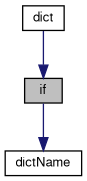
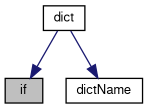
edge "if" -> "dictName": now "dict" -> "dictName"
